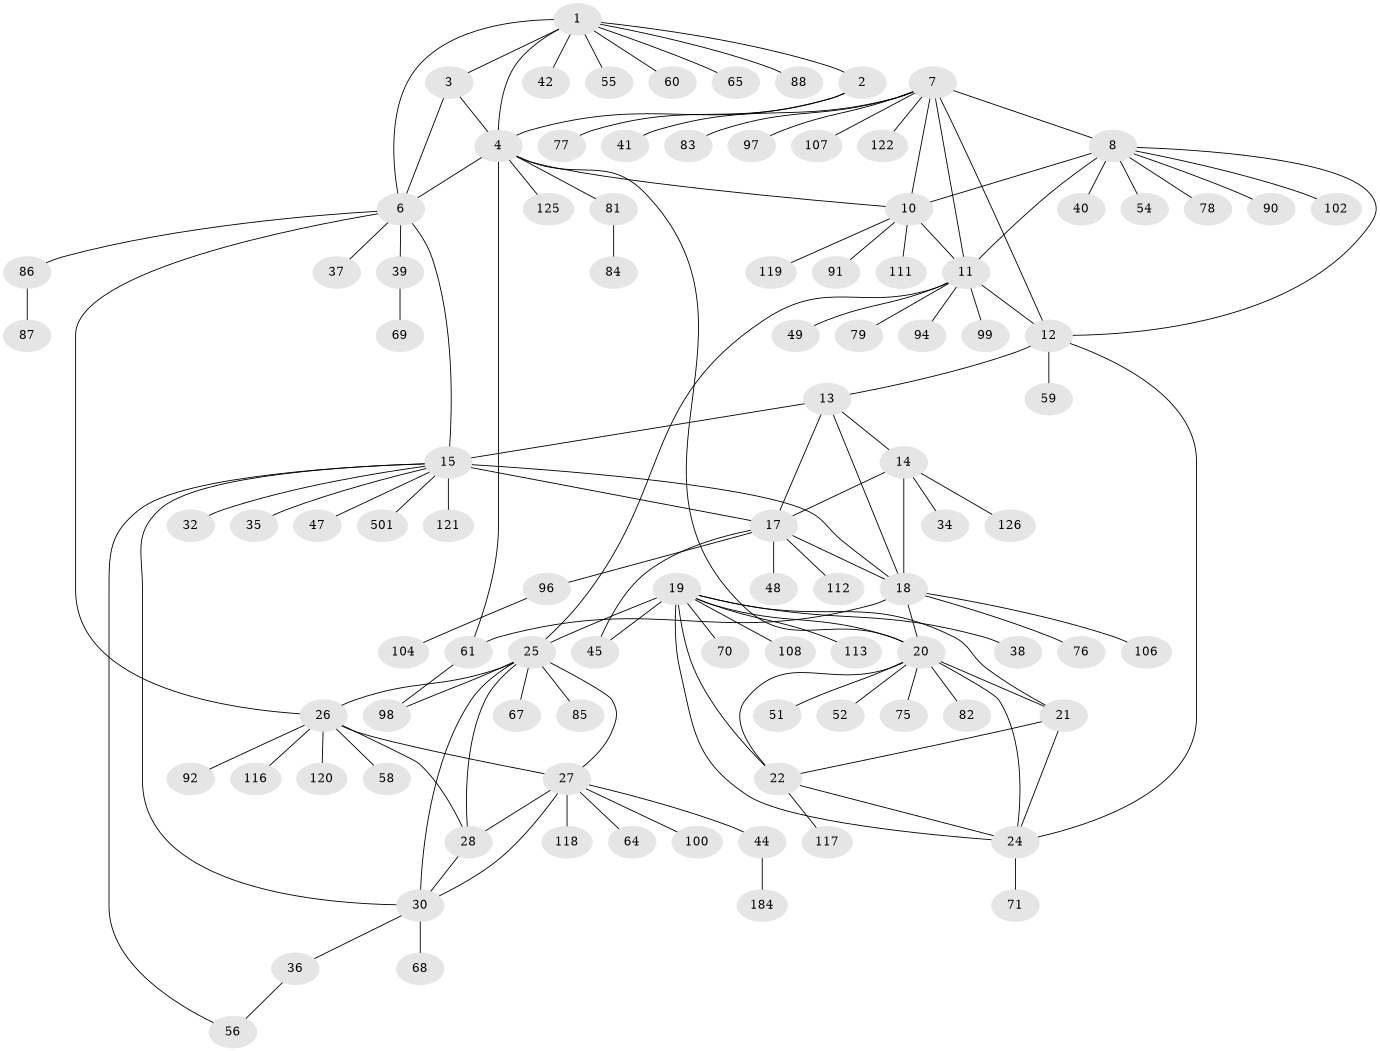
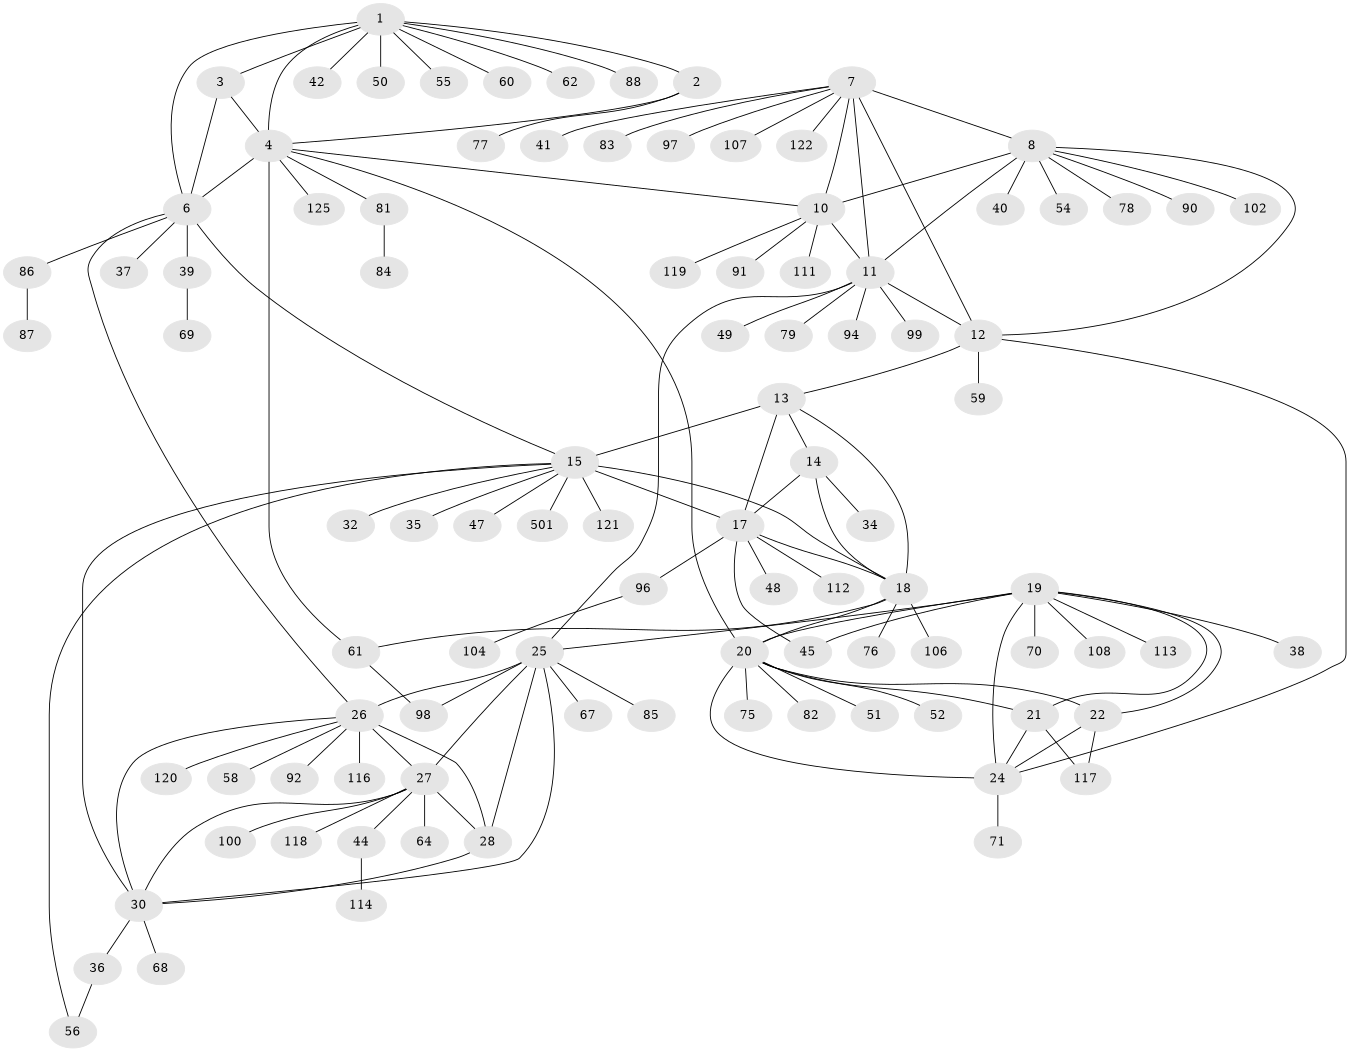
node "50": added
node "65": label "65" -> "62"
node "126": removed
edge "26" -- "30": added
edge "21" -- "22": now "21" -- "117"
node "184": label "184" -> "114"
